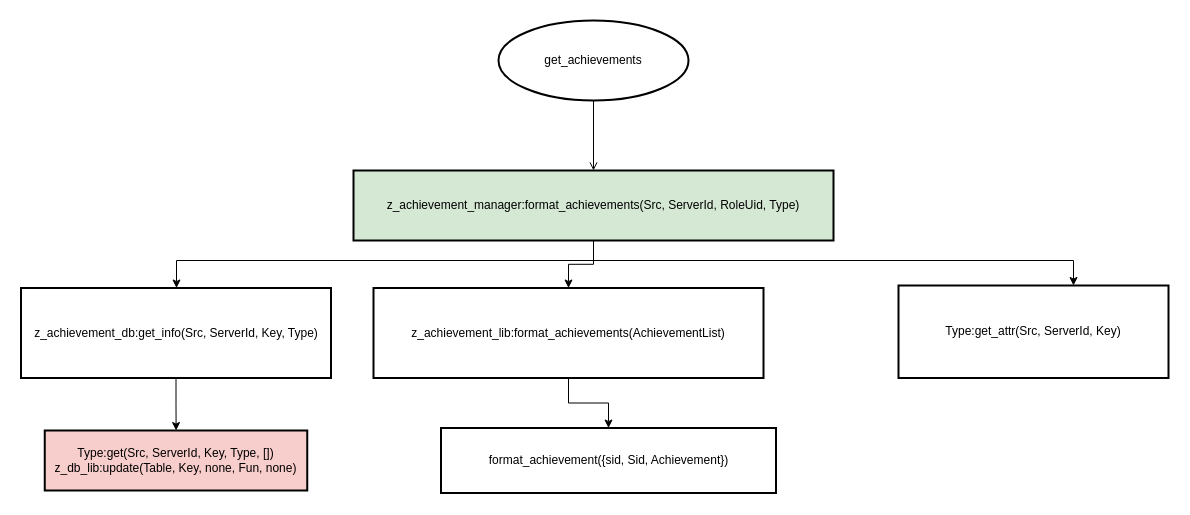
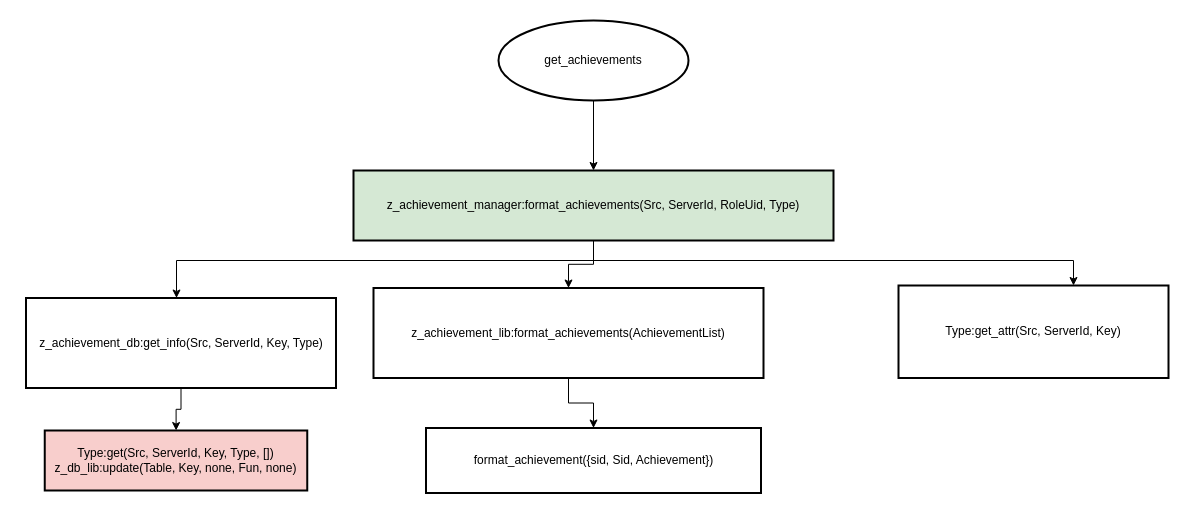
edge "get_achievements" -> "z_achievement_manager:format_achievements(Src, ServerId, RoleUid, Type)": arrowhead open -> classic
node "z_achievement_db:get_info(Src, ServerId, Key, Type)": moved (176, 333) -> (181, 343)
node "format_achievement({sid, Sid, Achievement})": moved (609, 461) -> (594, 461)
